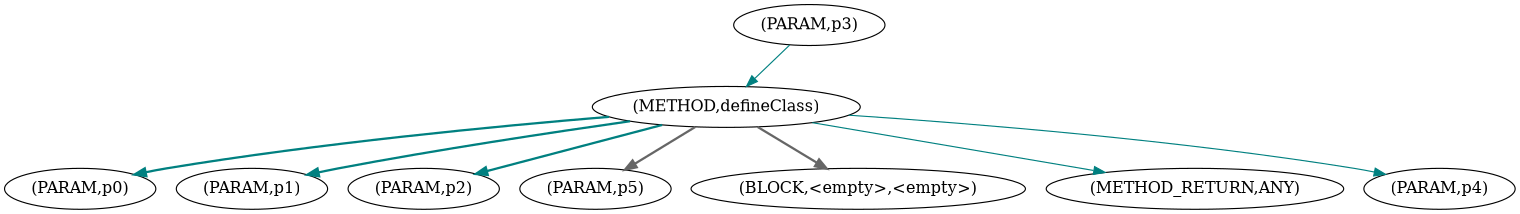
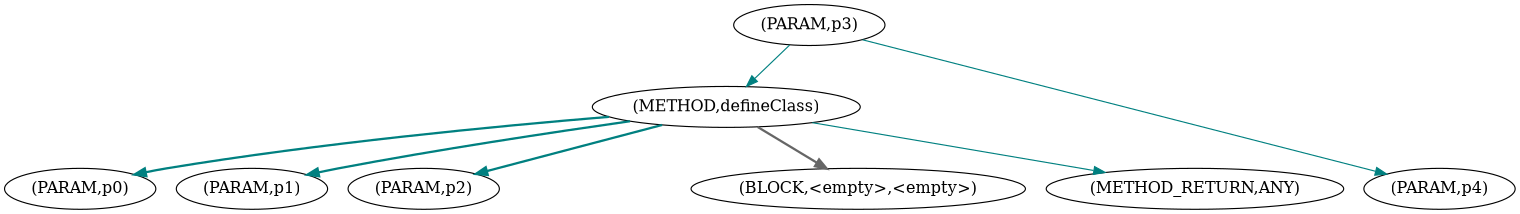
edge "(METHOD,defineClass)" -> "(PARAM,p4)": now "(PARAM,p3)" -> "(PARAM,p4)"
node "(PARAM,p5)": removed
